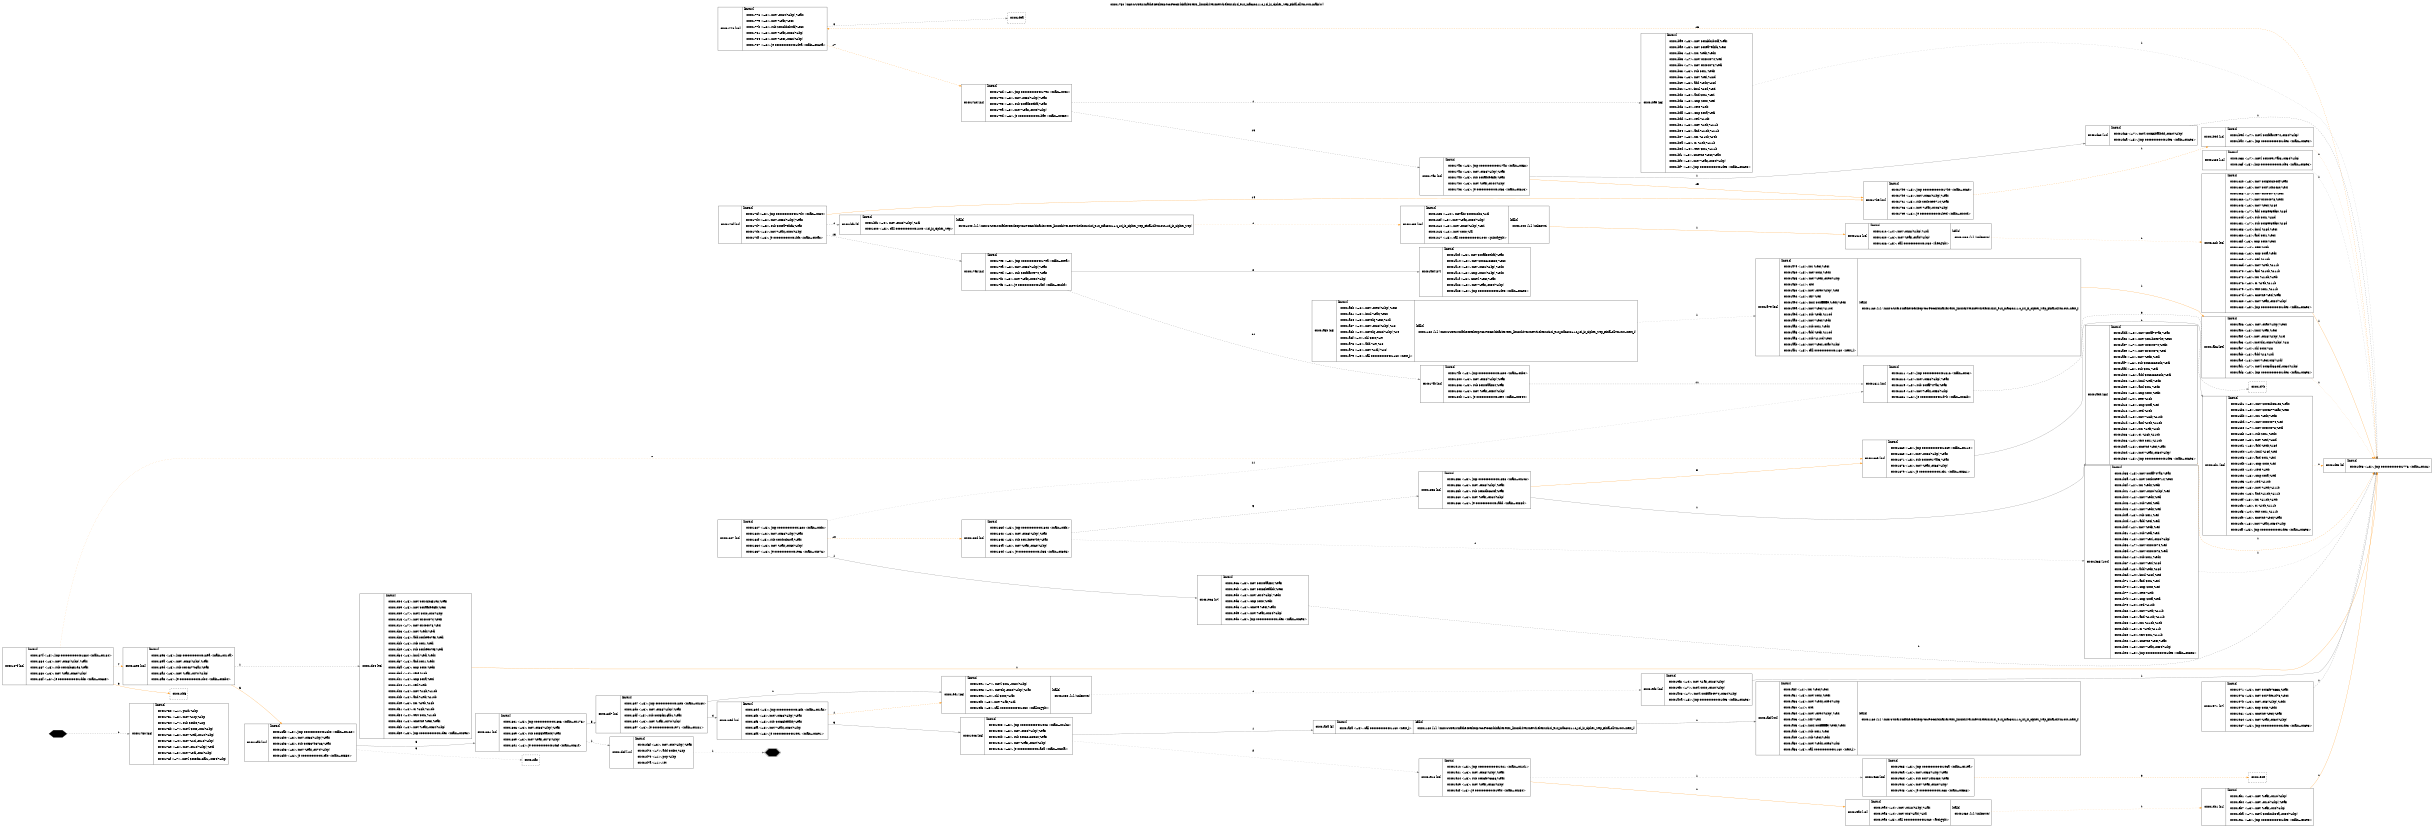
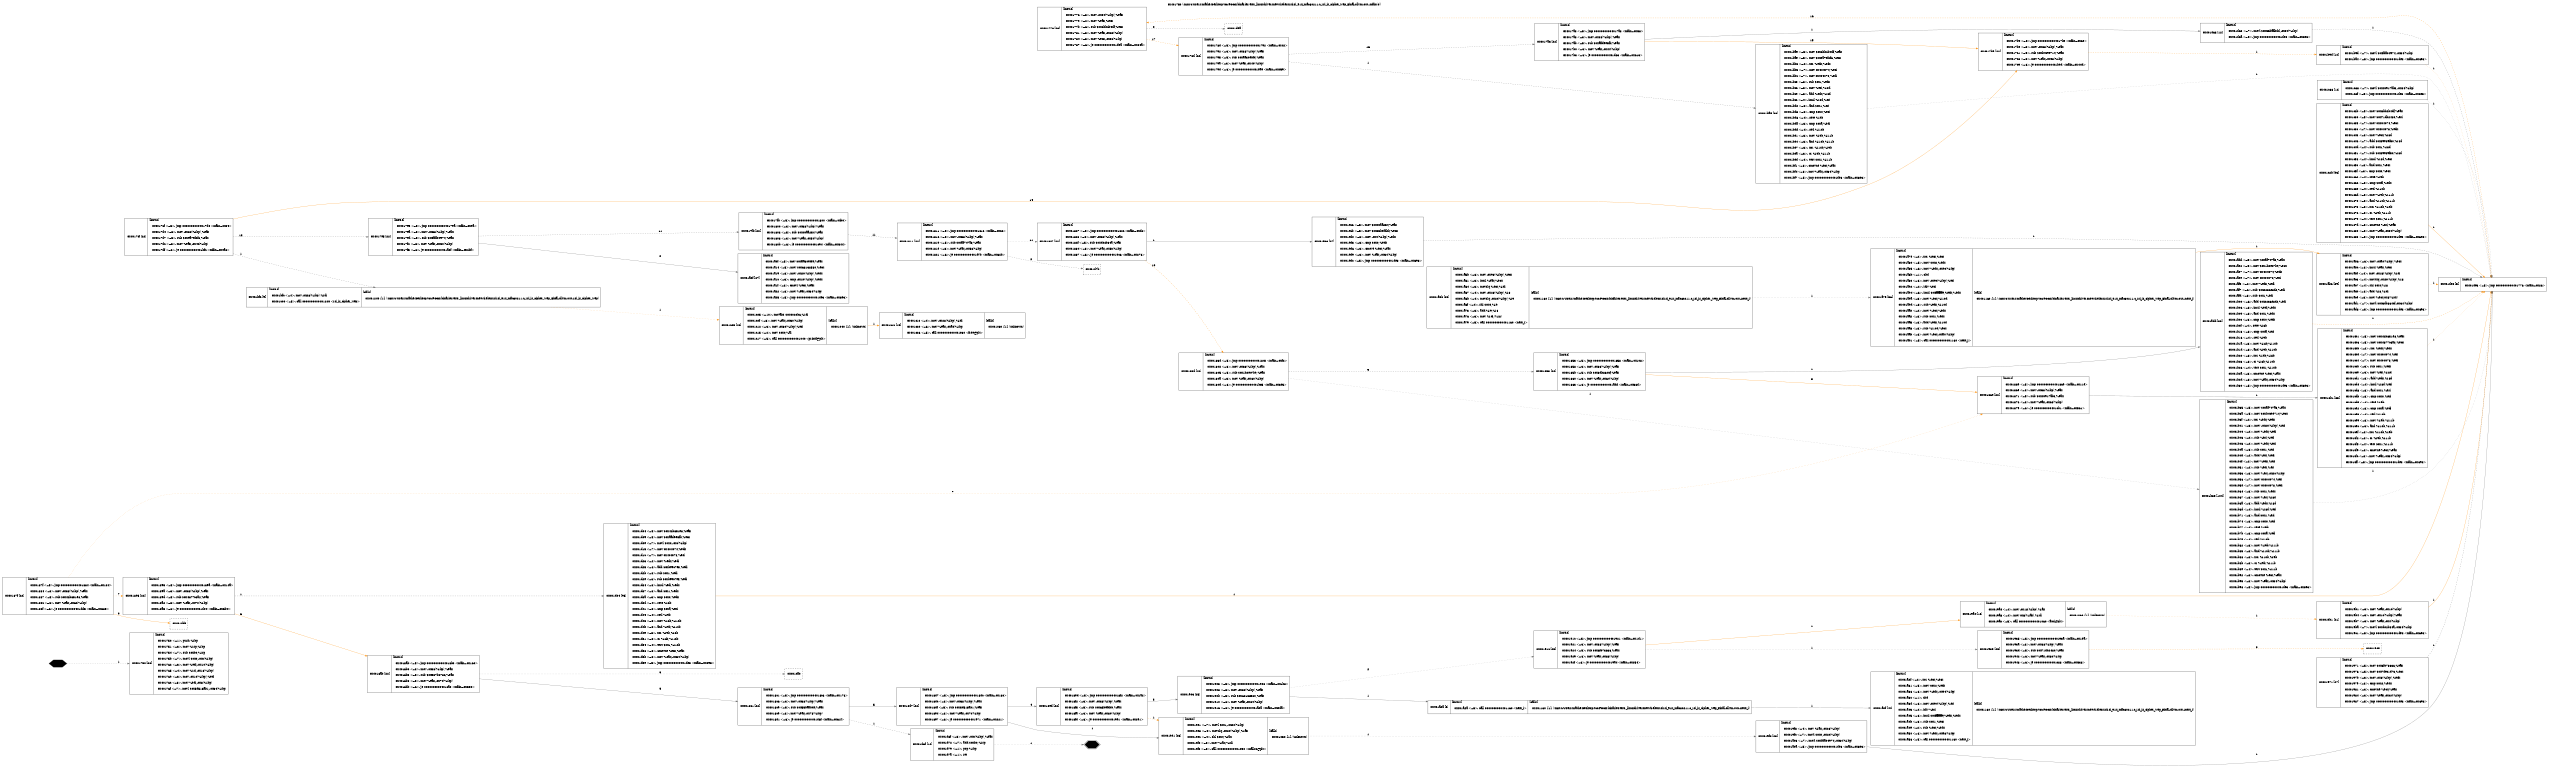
edge "0x401c1c [15]" -> "0x401c2b [93]": removed, label "1"
edge "0x401827 [22]" -> "0x401811 [22]": reversed
